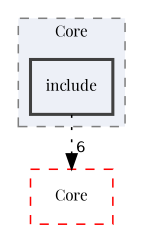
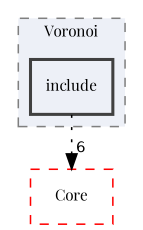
cluster "Core": label "Core" -> "Voronoi"
